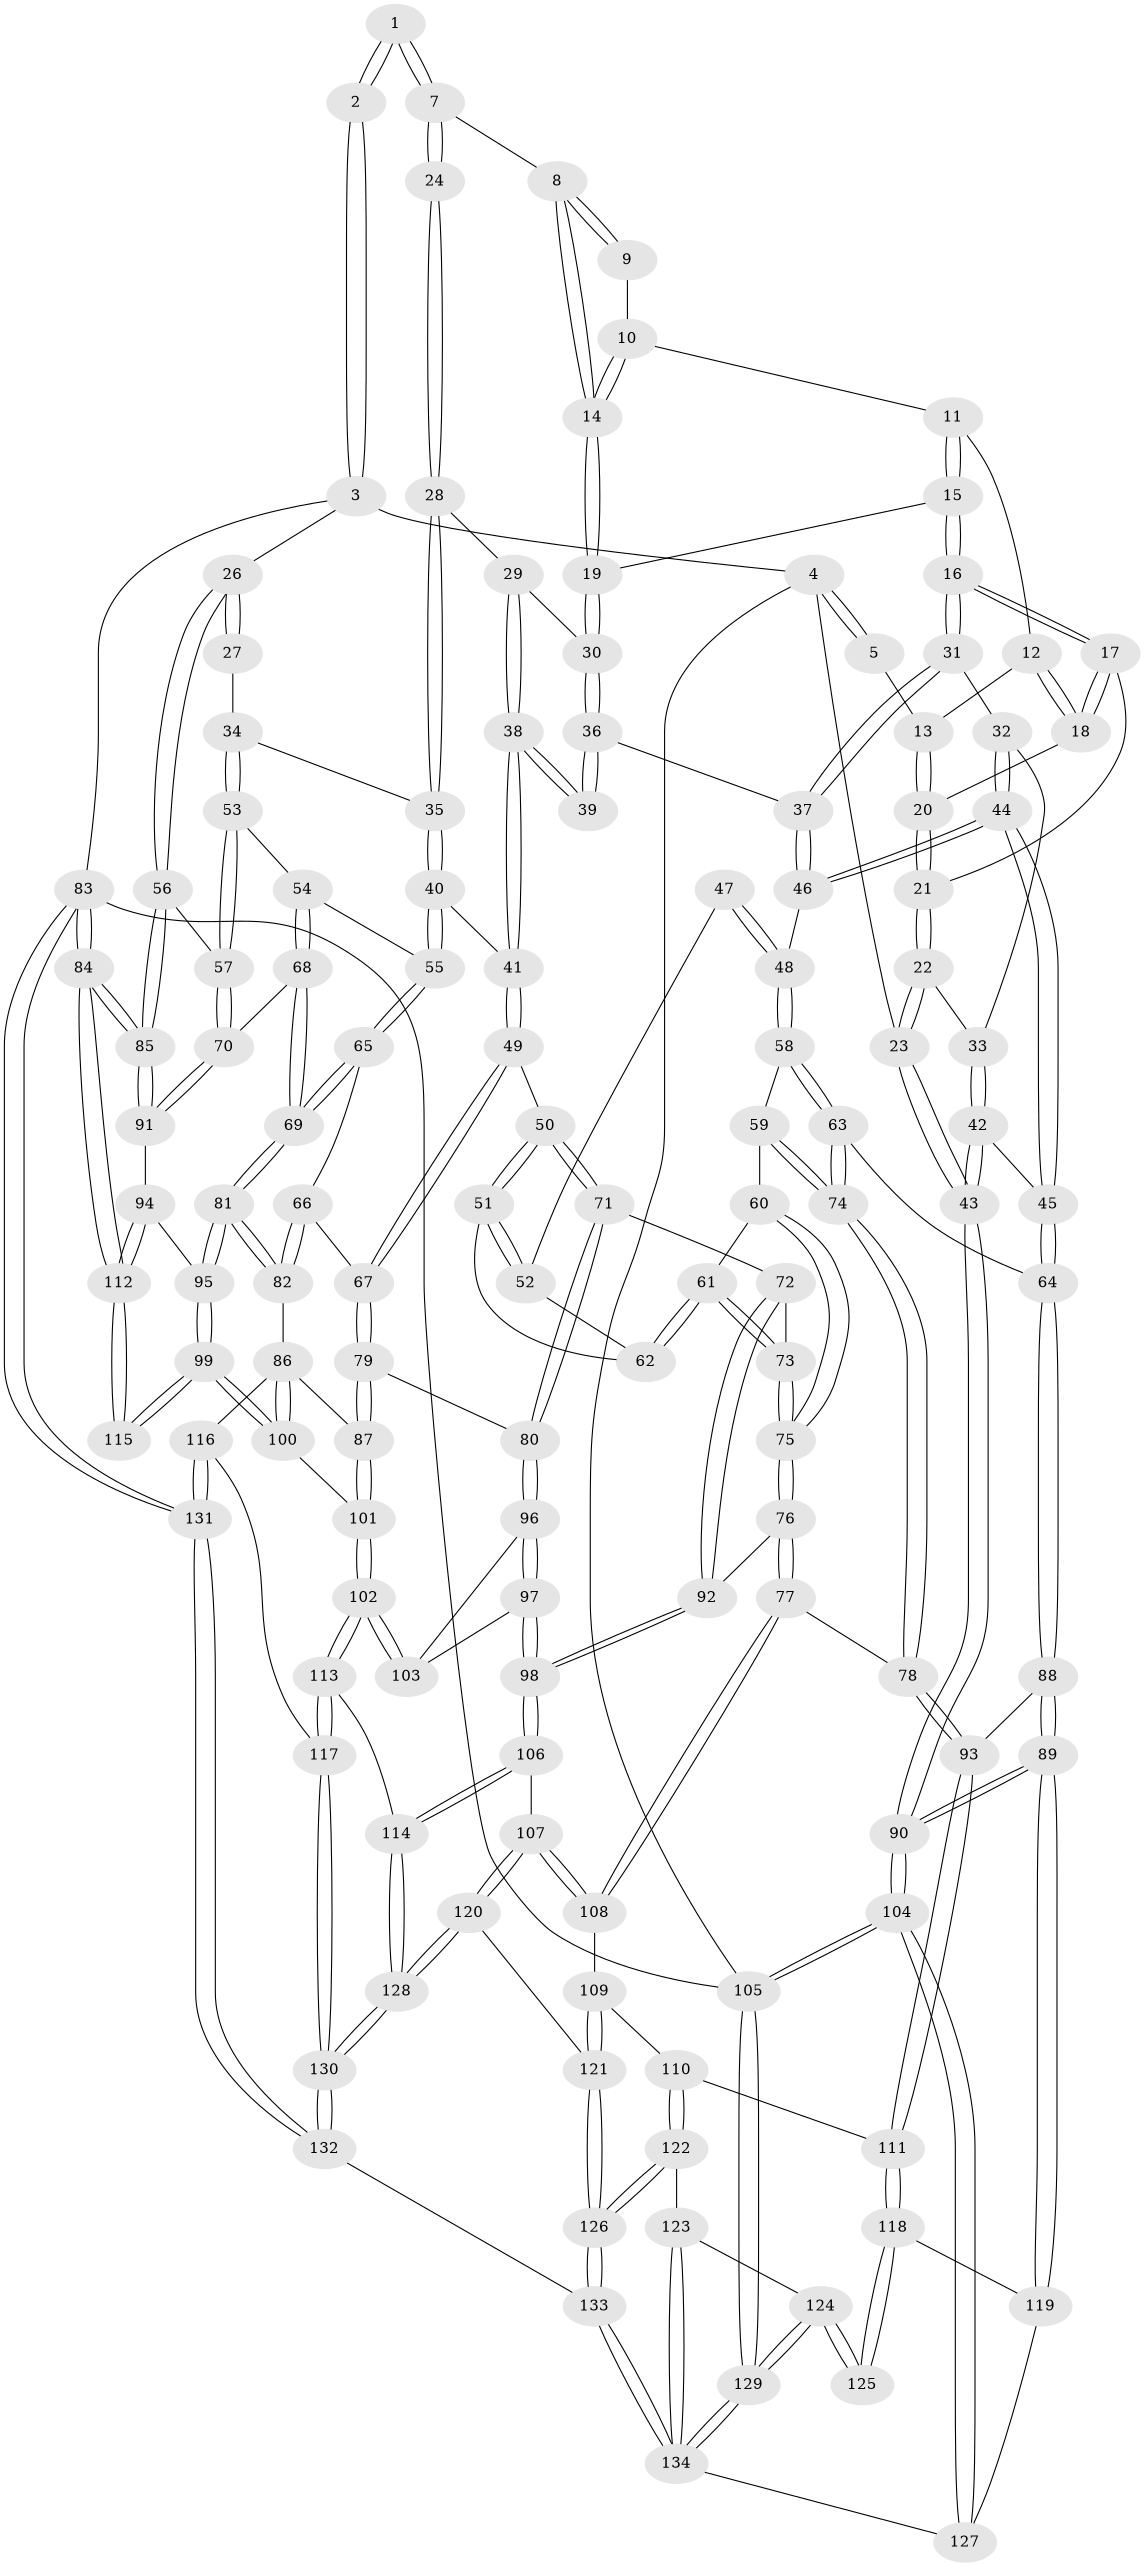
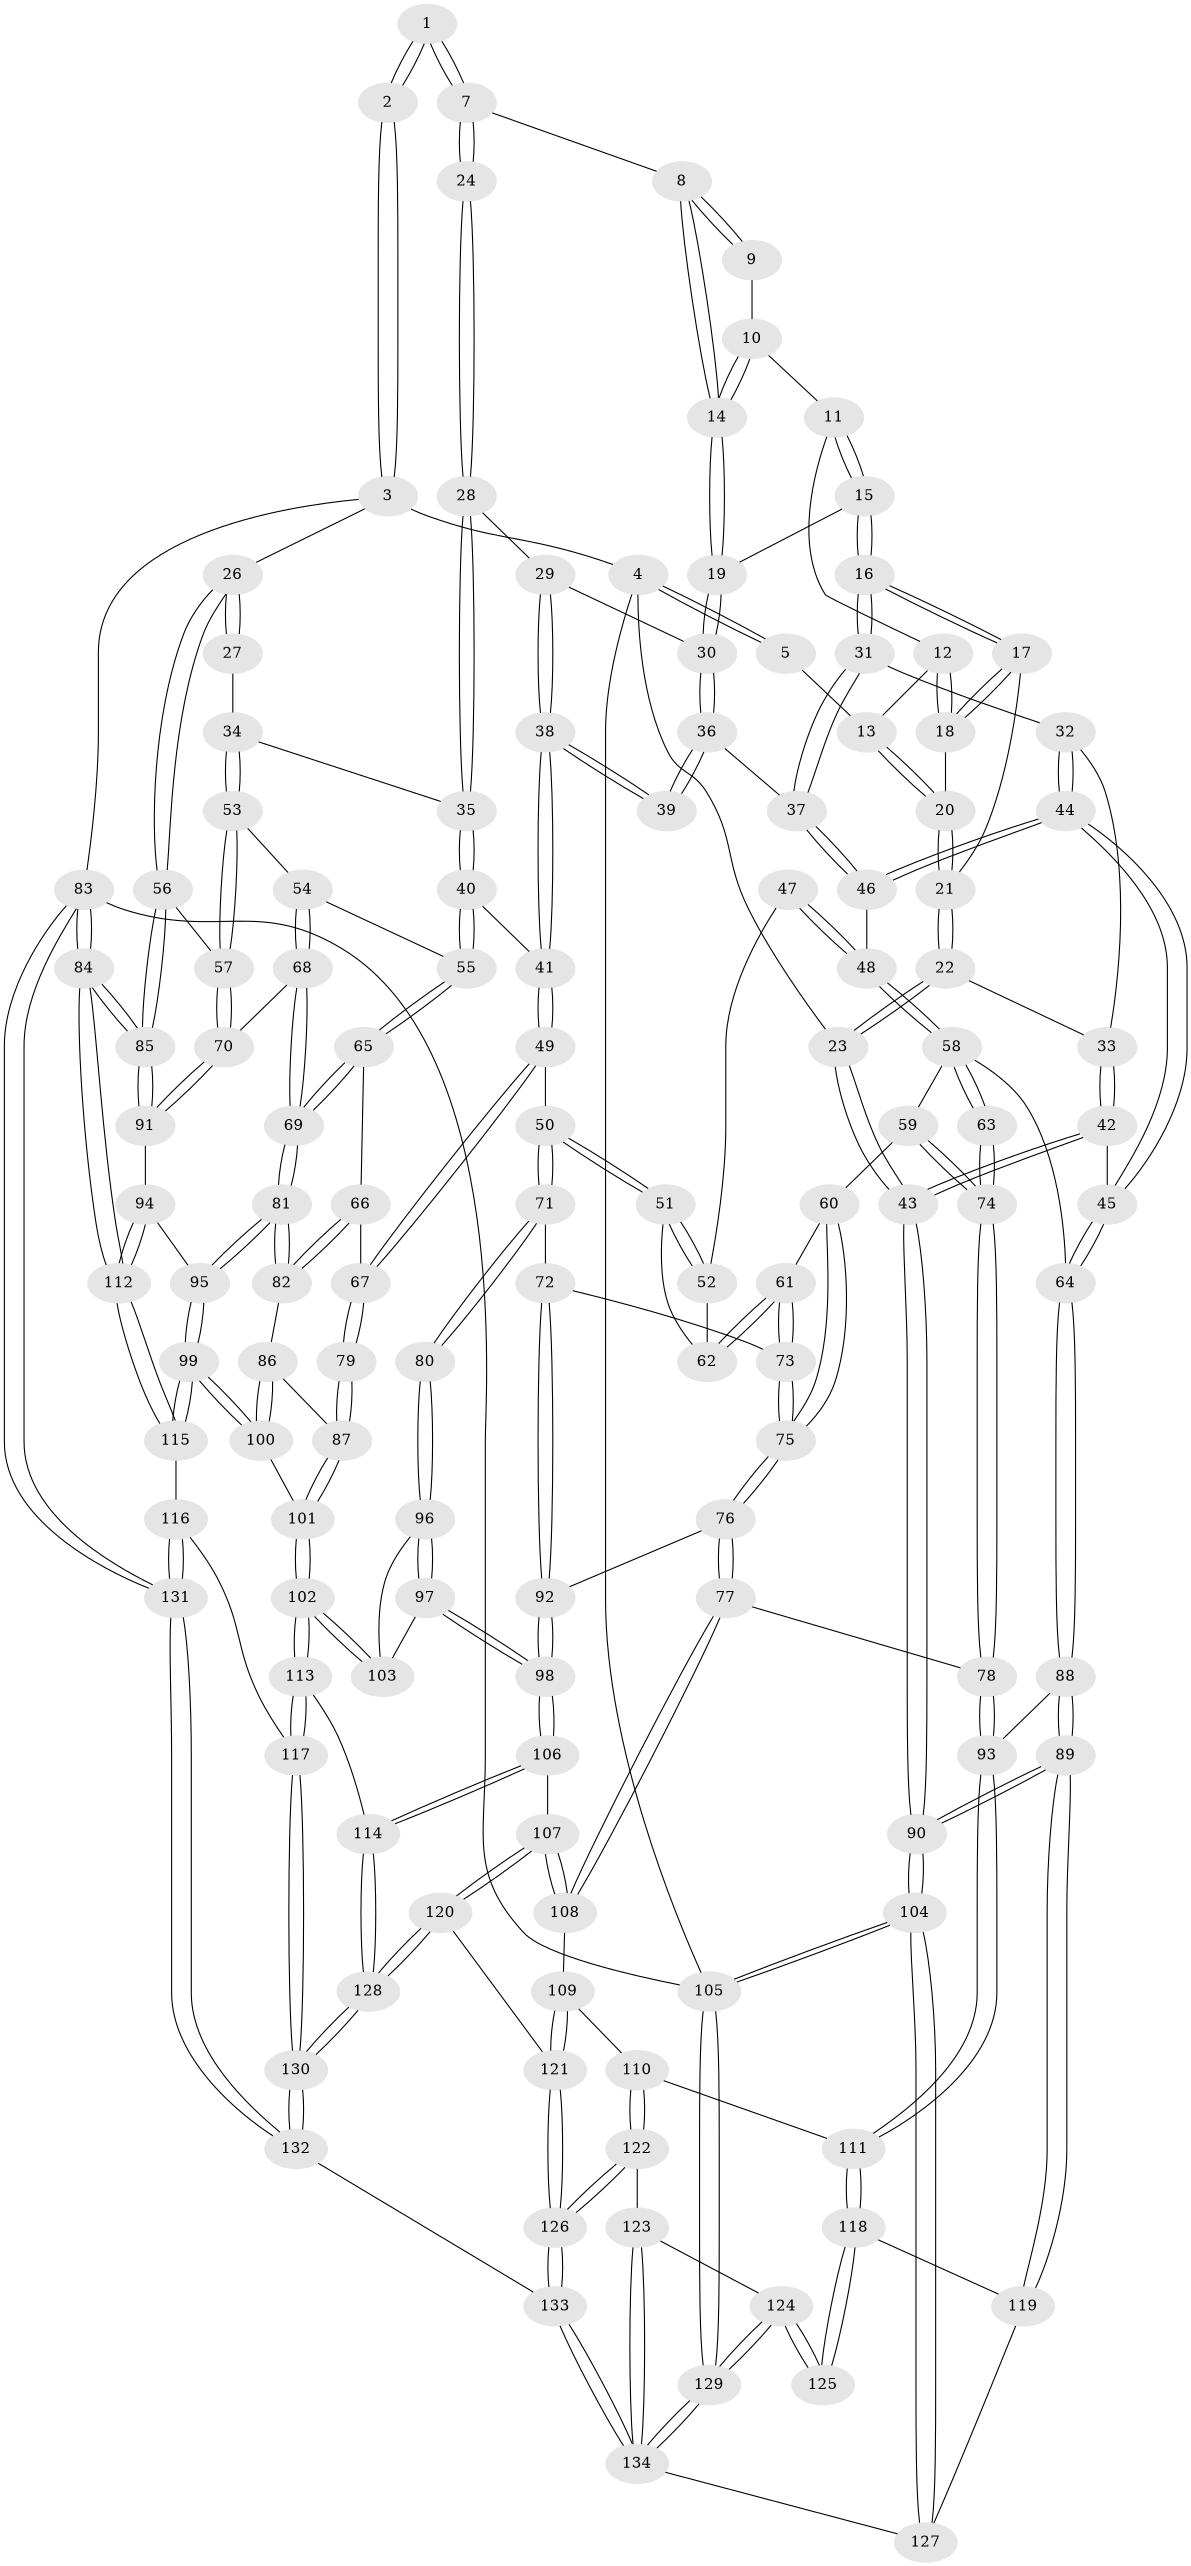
edge "63" -- "64": now "58" -- "64"
edge "79" -- "80": removed
edge "86" -- "116": now "115" -- "116"
